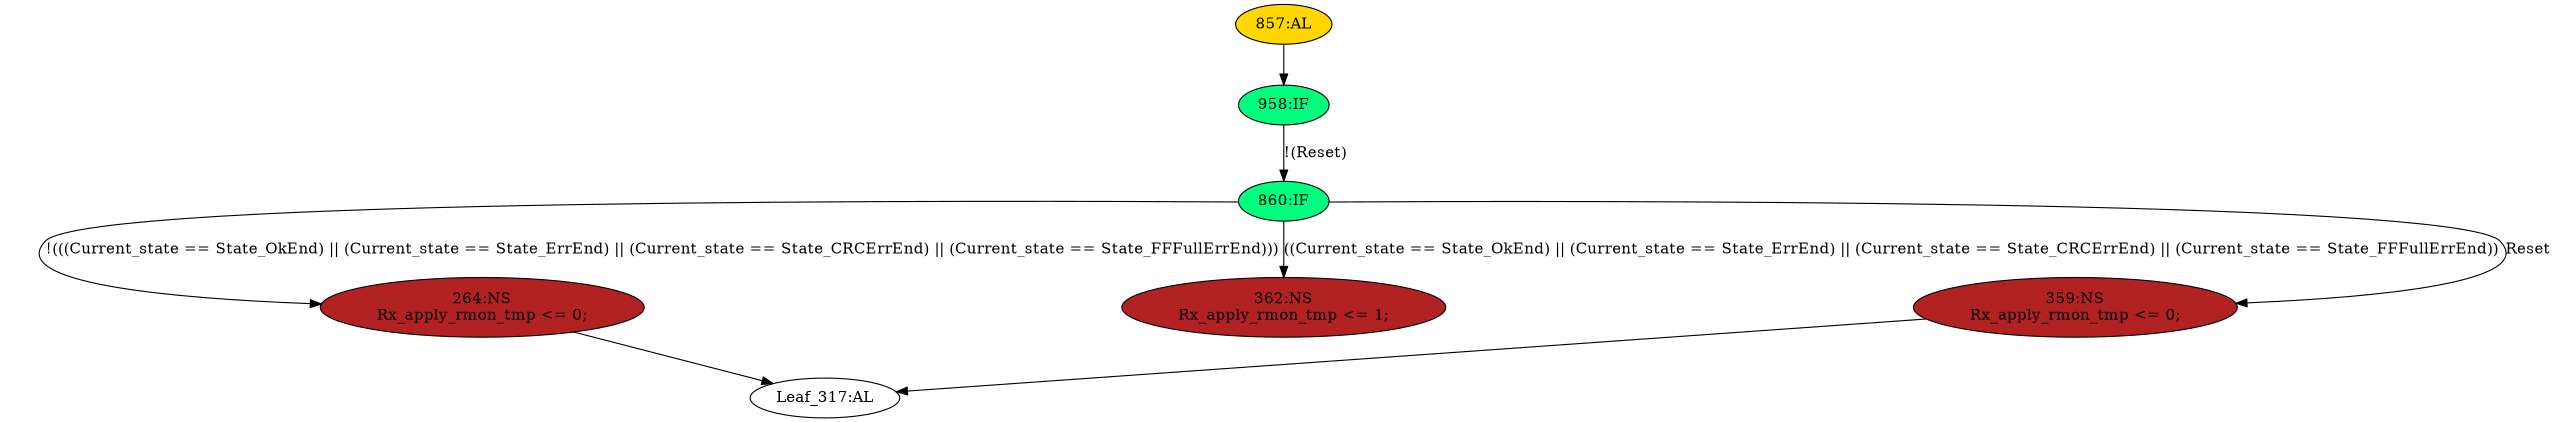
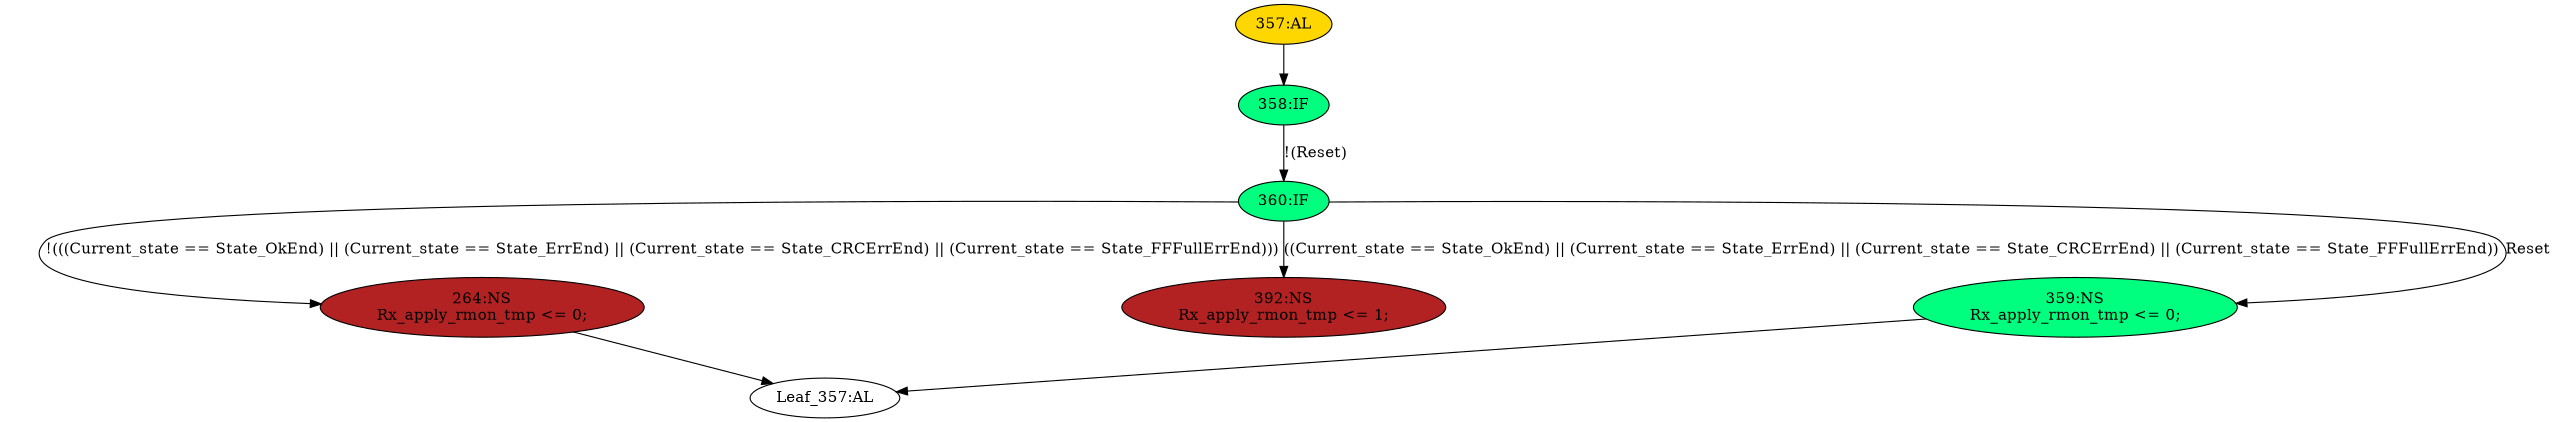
node "857:AL": label "857:AL" -> "357:AL"
node "958:IF": label "958:IF" -> "358:IF"
node "860:IF": label "860:IF" -> "360:IF"
node "362:NS Rx_apply_rmon_tmp <= 1;": label "362:NS Rx_apply_rmon_tmp <= 1;" -> "392:NS Rx_apply_rmon_tmp <= 1;"
node "359:NS Rx_apply_rmon_tmp <= 0;": fillcolor firebrick -> springgreen
node "Leaf_317:AL": label "Leaf_317:AL" -> "Leaf_357:AL"
